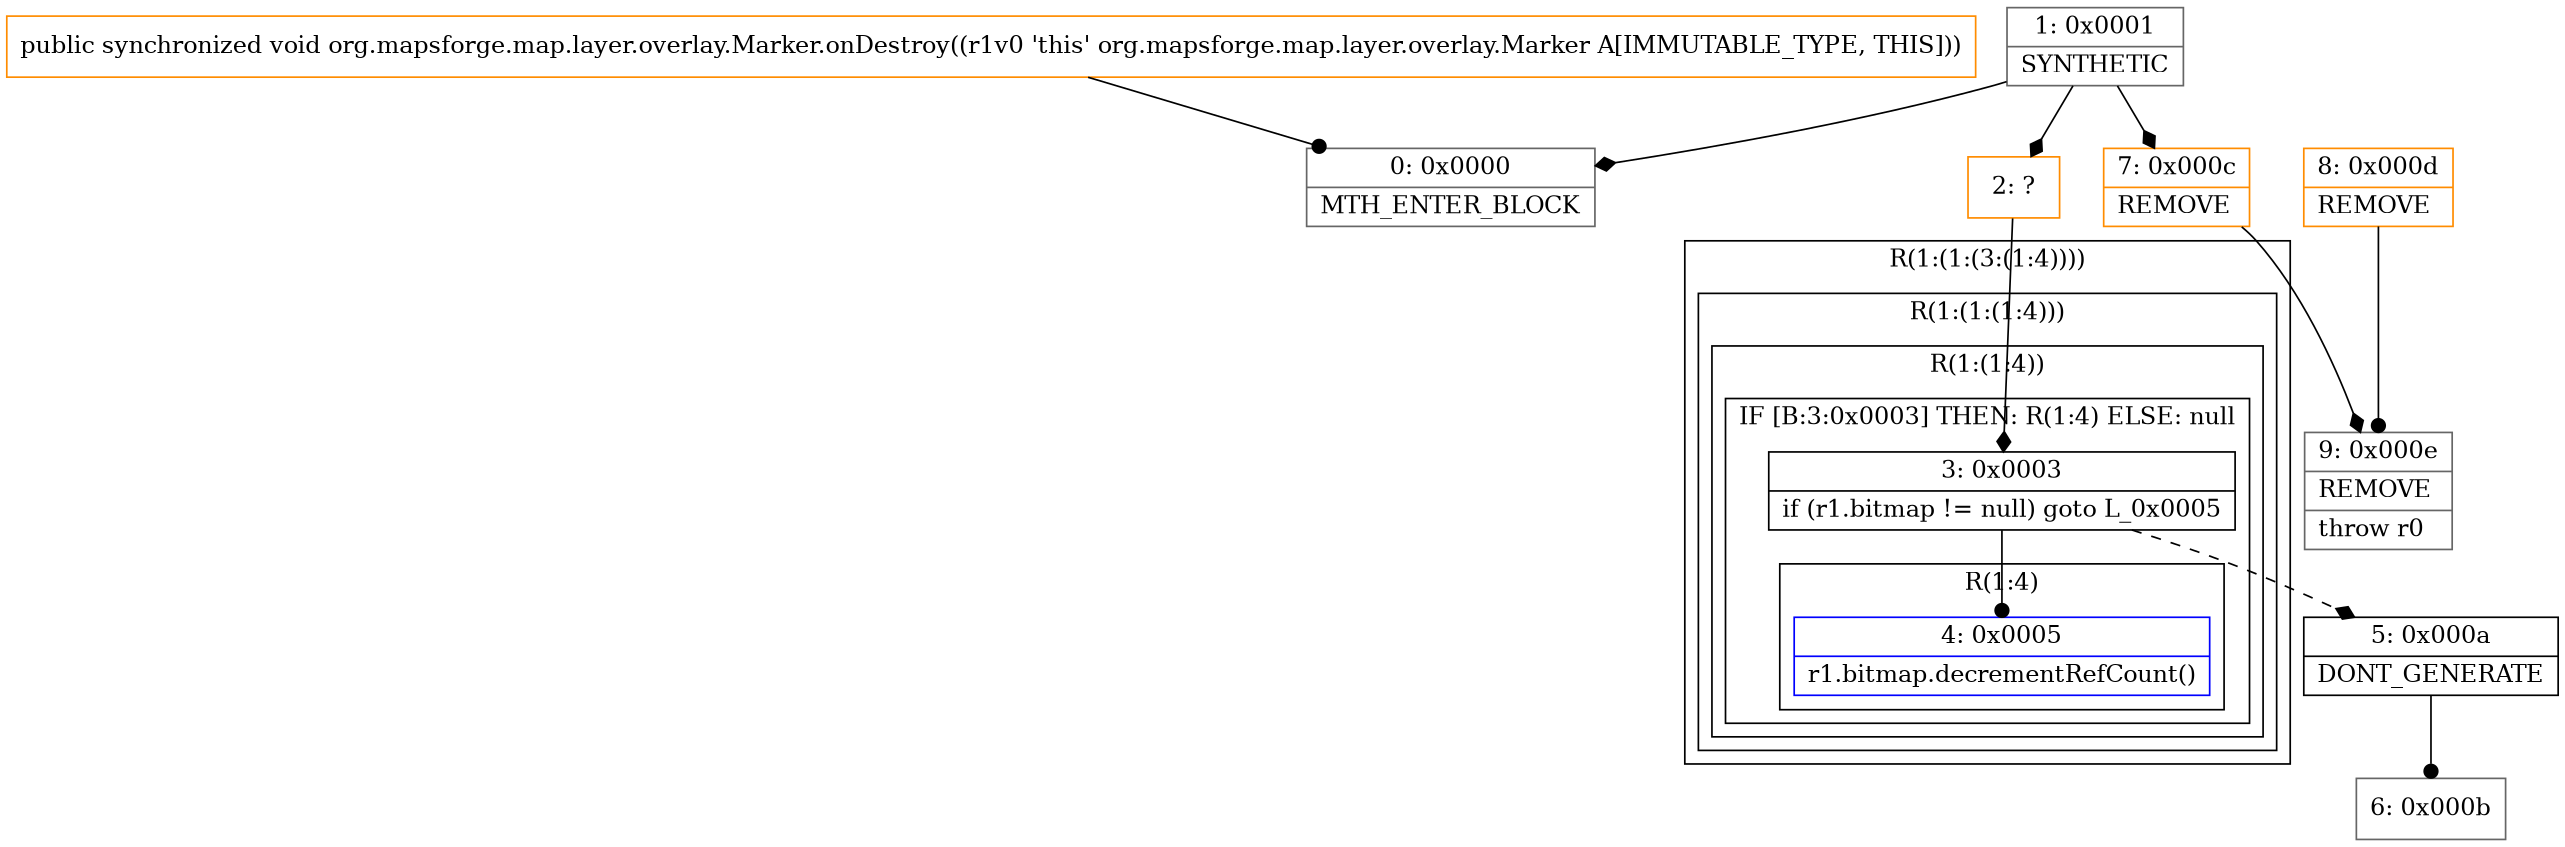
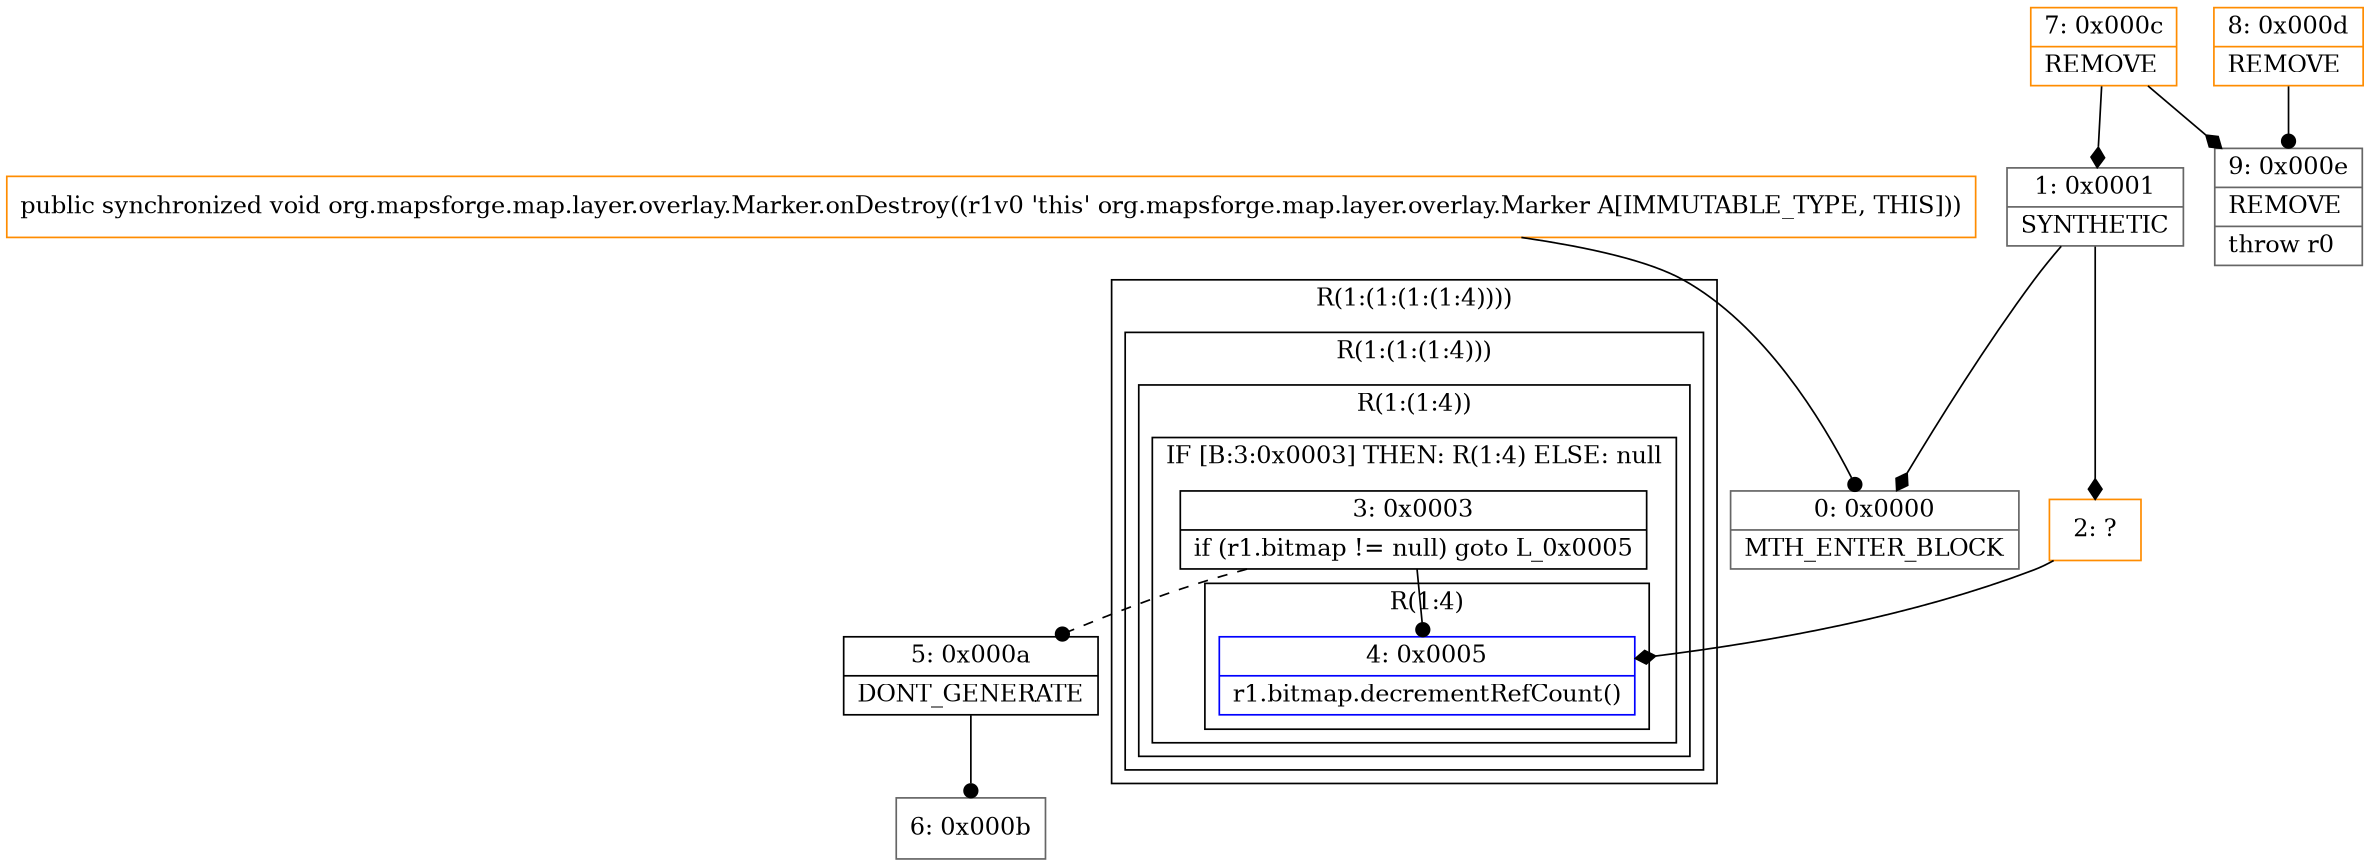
edge "1: 0x0001" -> "7: 0x000c": reversed
cluster "R(1:(1:(3:(1:4))))": label "R(1:(1:(3:(1:4))))" -> "R(1:(1:(1:(1:4))))"
edge "2: ?" -> "3: 0x0003": now "2: ?" -> "4: 0x0005"
edge "3: 0x0003" -> "5: 0x000a": arrowhead diamond -> dot
